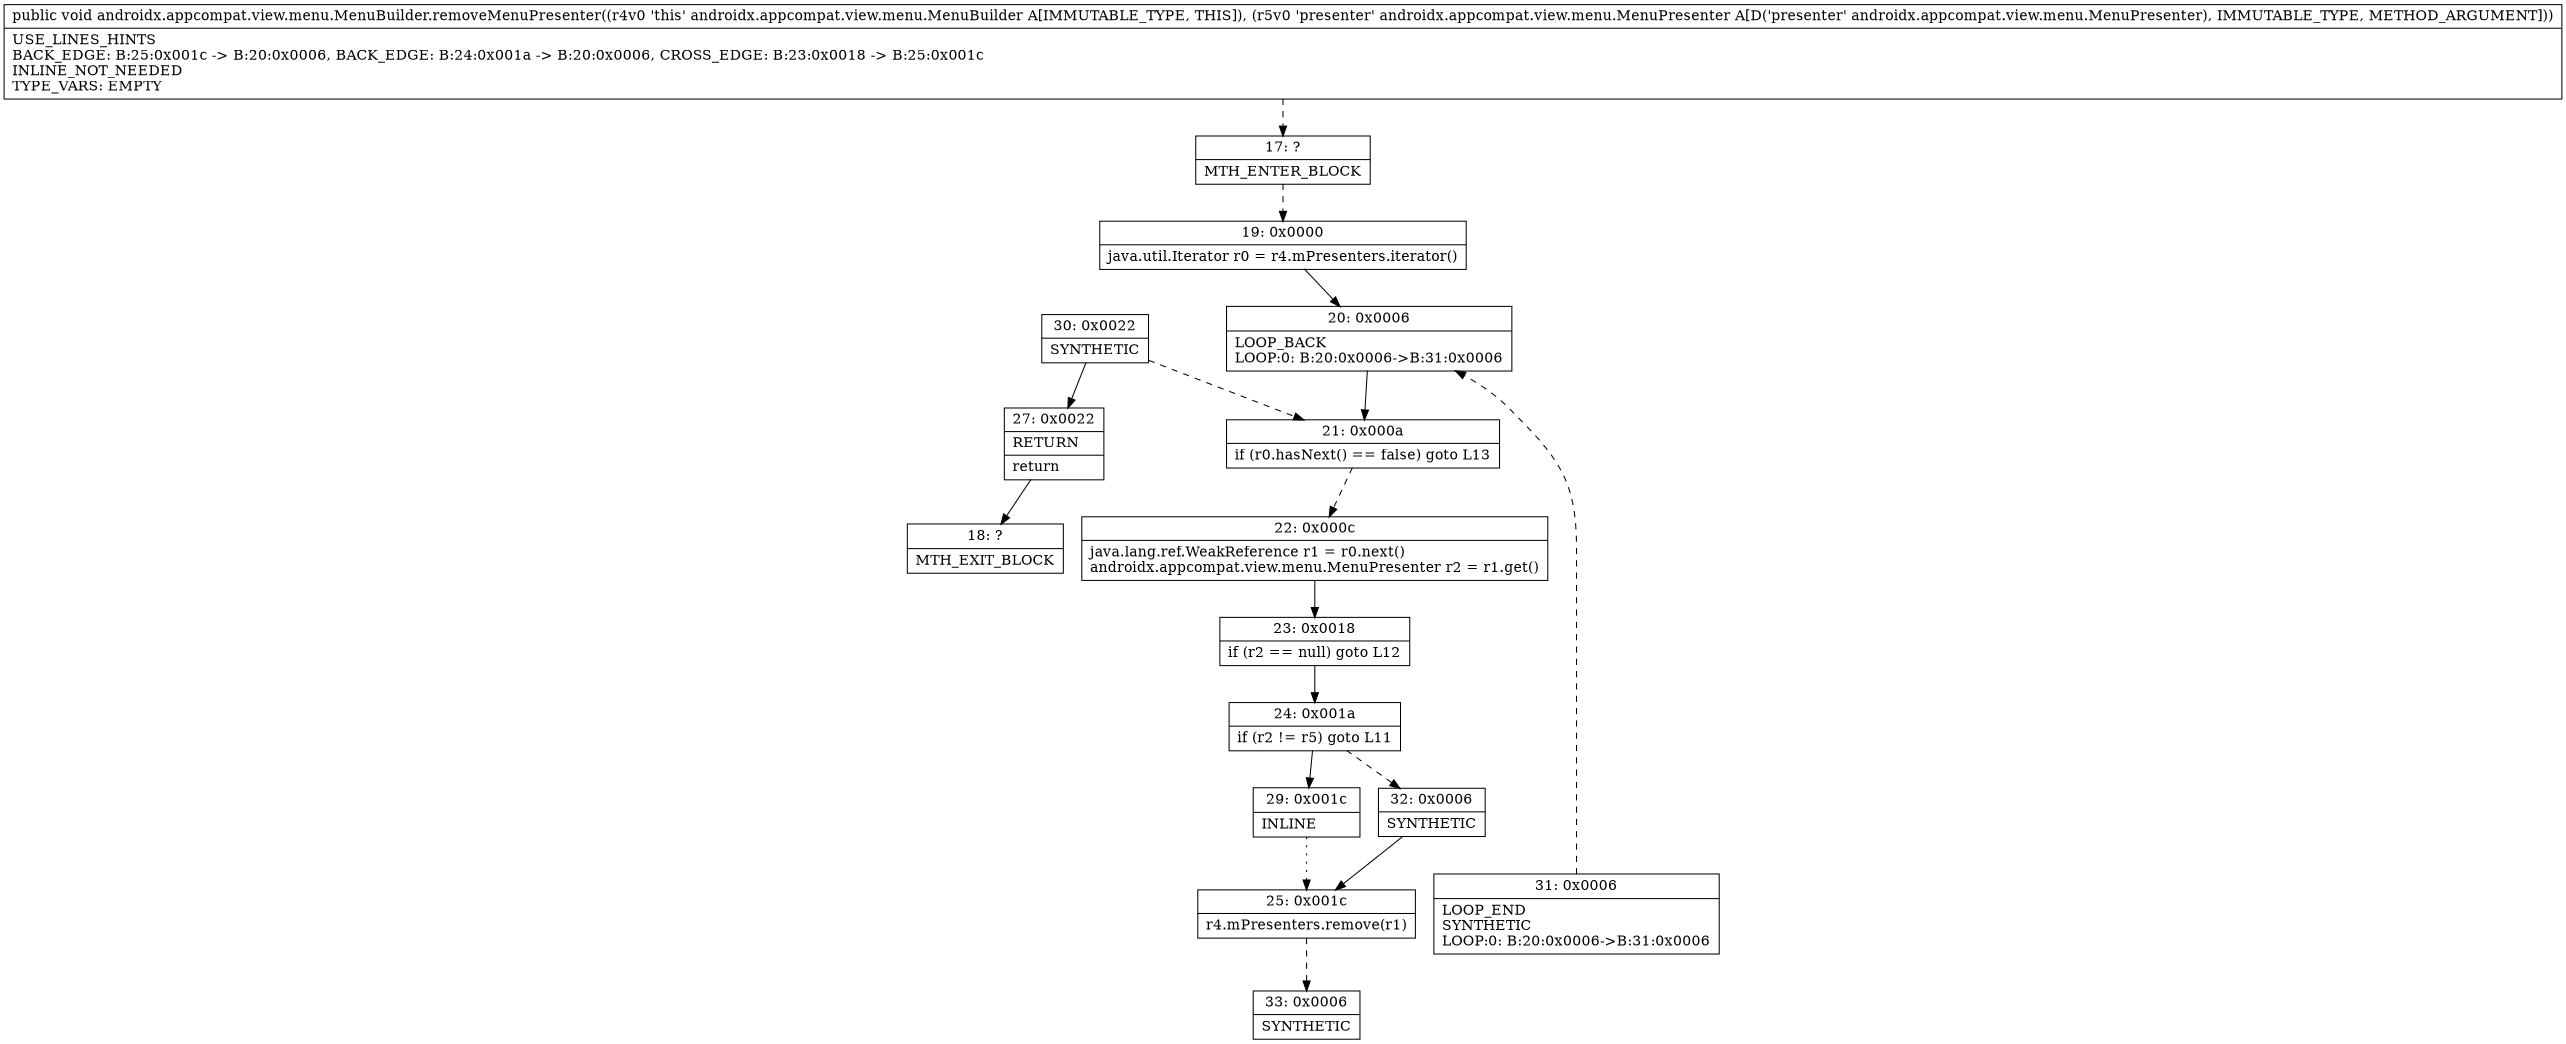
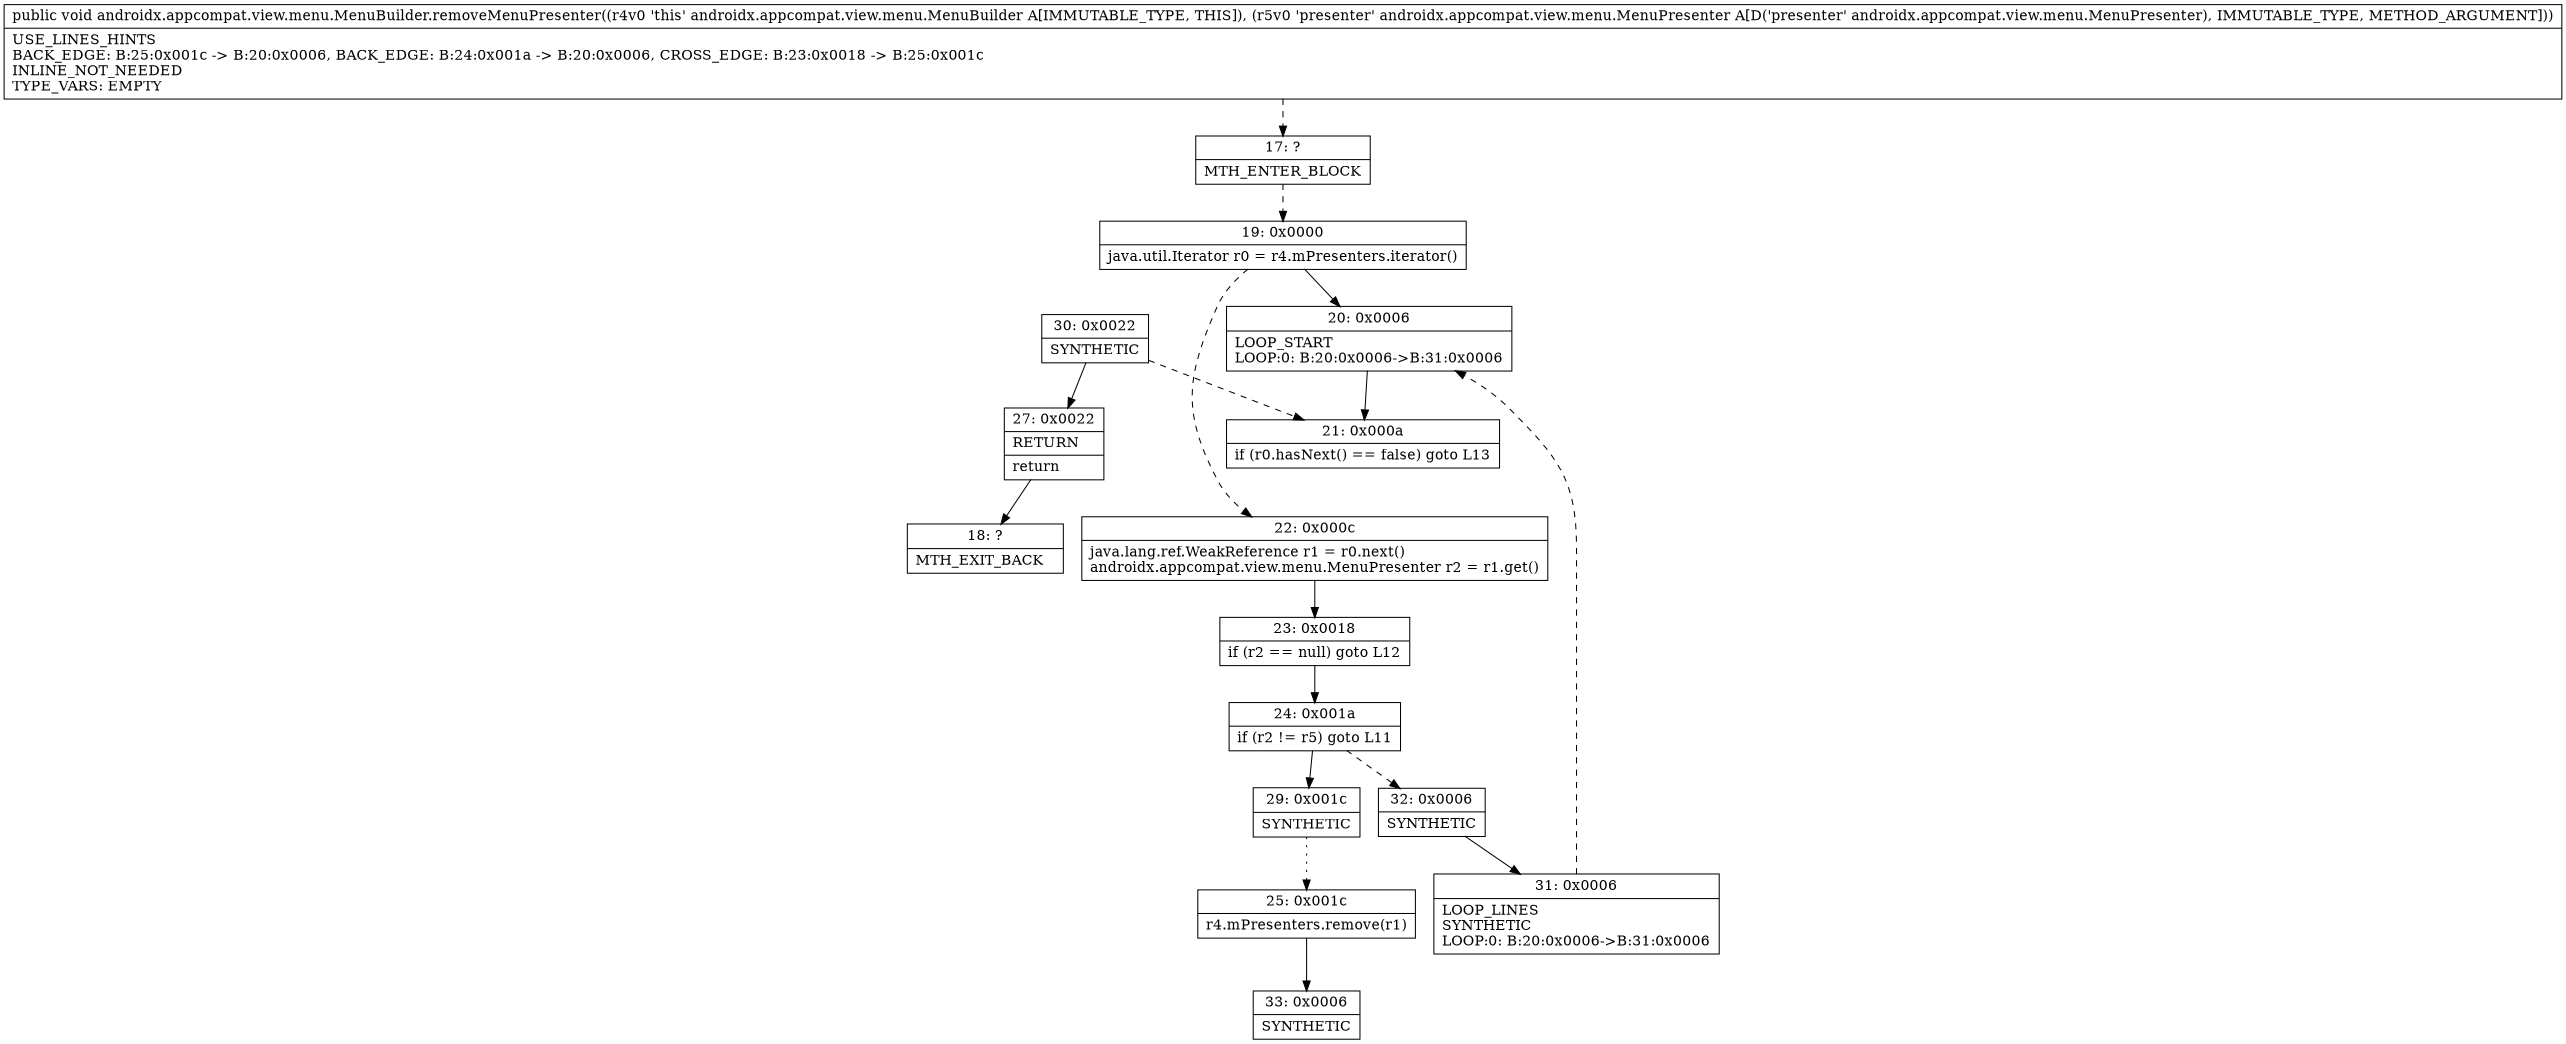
node "20: 0x0006": text "LOOP_BACK" -> "LOOP_START"
edge "21: 0x000a" -> "22: 0x000c": now "19: 0x0000" -> "22: 0x000c"
node "18: ?": text "MTH_EXIT_BLOCK" -> "MTH_EXIT_BACK"
node "29: 0x001c": text "INLINE" -> "SYNTHETIC"
edge "32: 0x0006" -> "25: 0x001c": now "32: 0x0006" -> "31: 0x0006"
node "31: 0x0006": text "LOOP_END" -> "LOOP_LINES"
edge "25: 0x001c" -> "33: 0x0006": style dashed -> solid
